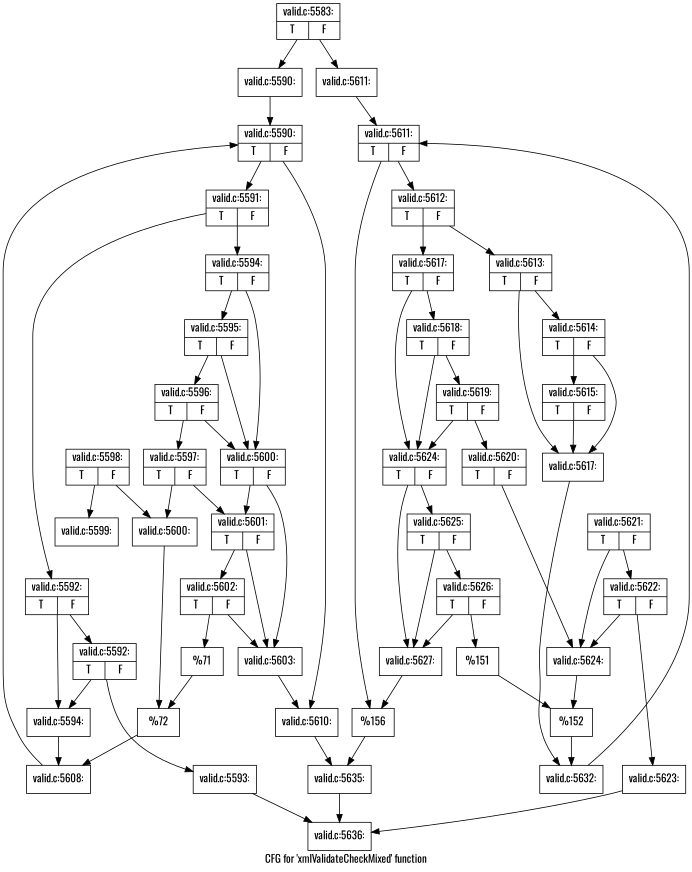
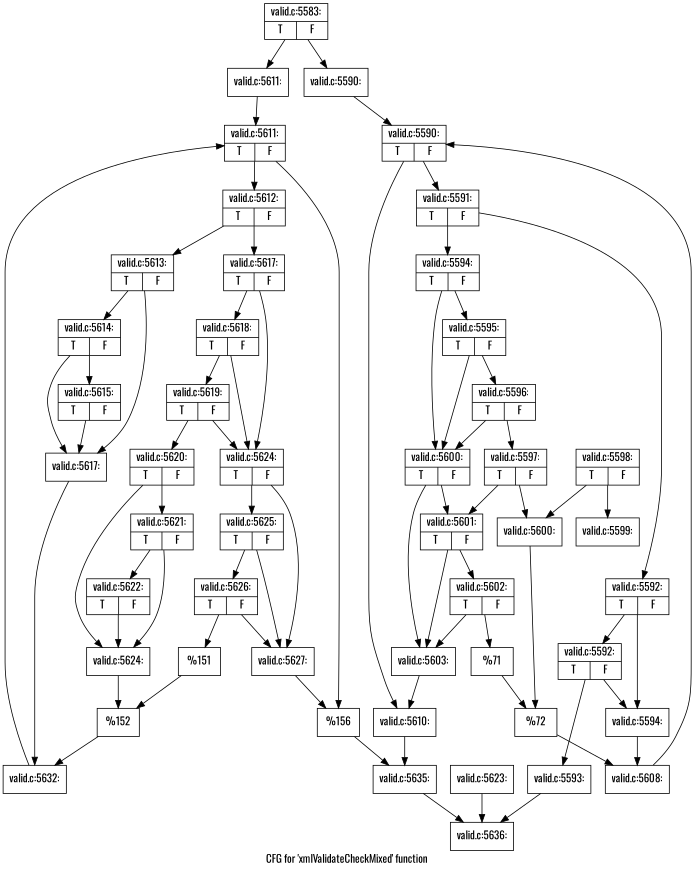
edge "valid.c:5620:" -> "valid.c:5621:": added
edge "valid.c:5622:" -> "valid.c:5623:": removed
